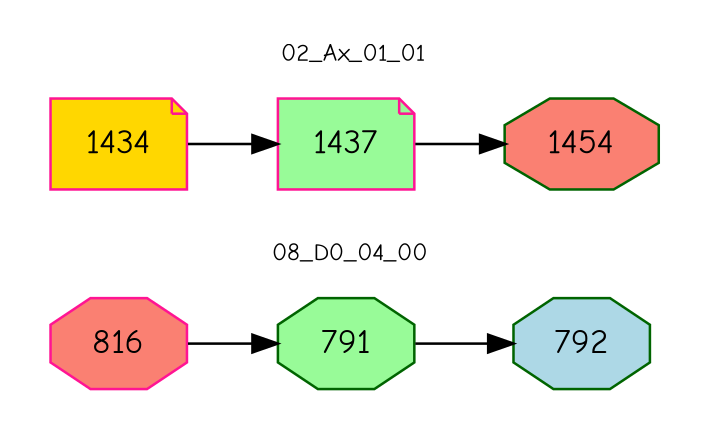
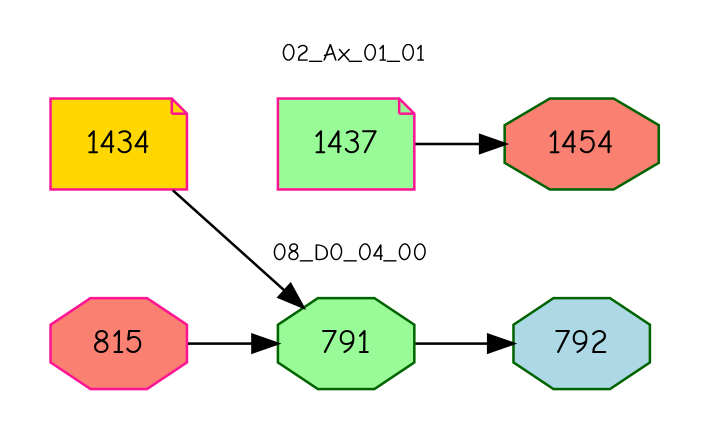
edge "1434" -> "1437": now "1434" -> "791"
node "816": label "816" -> "815"
